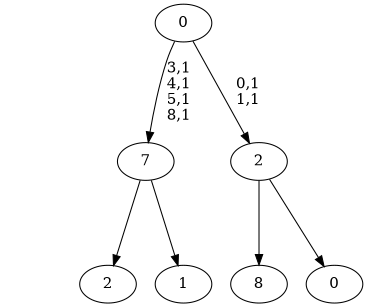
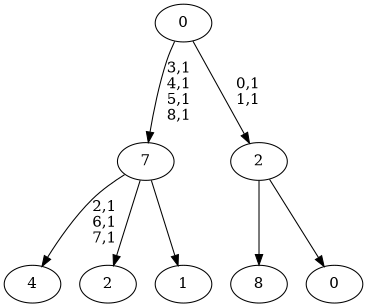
node "4": added
